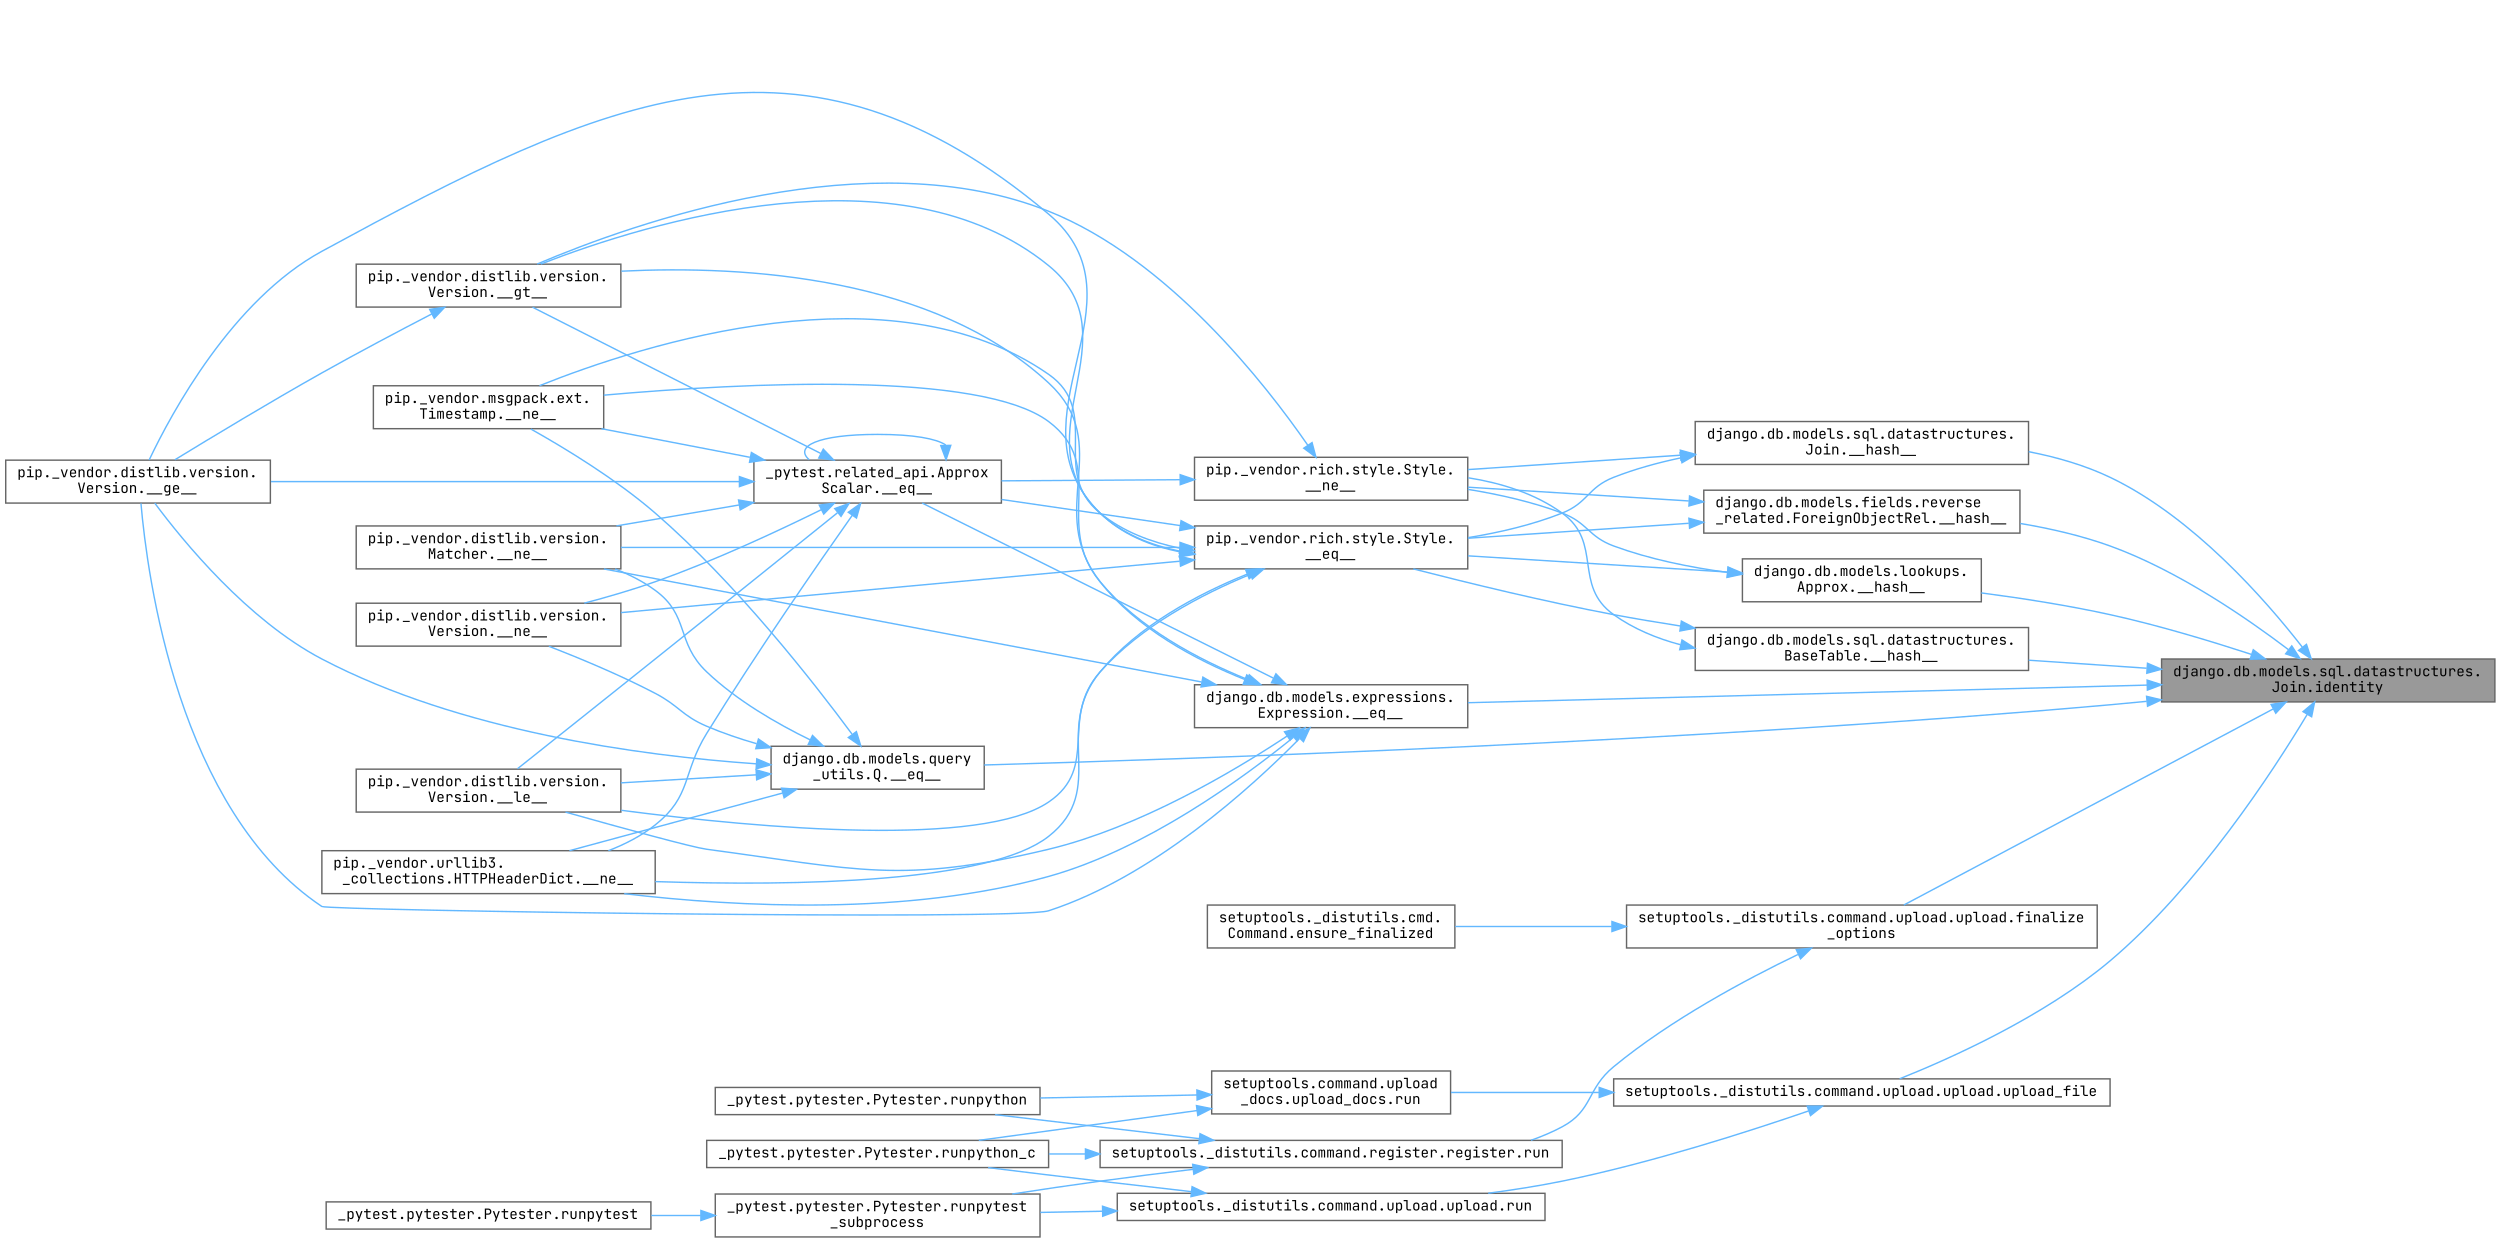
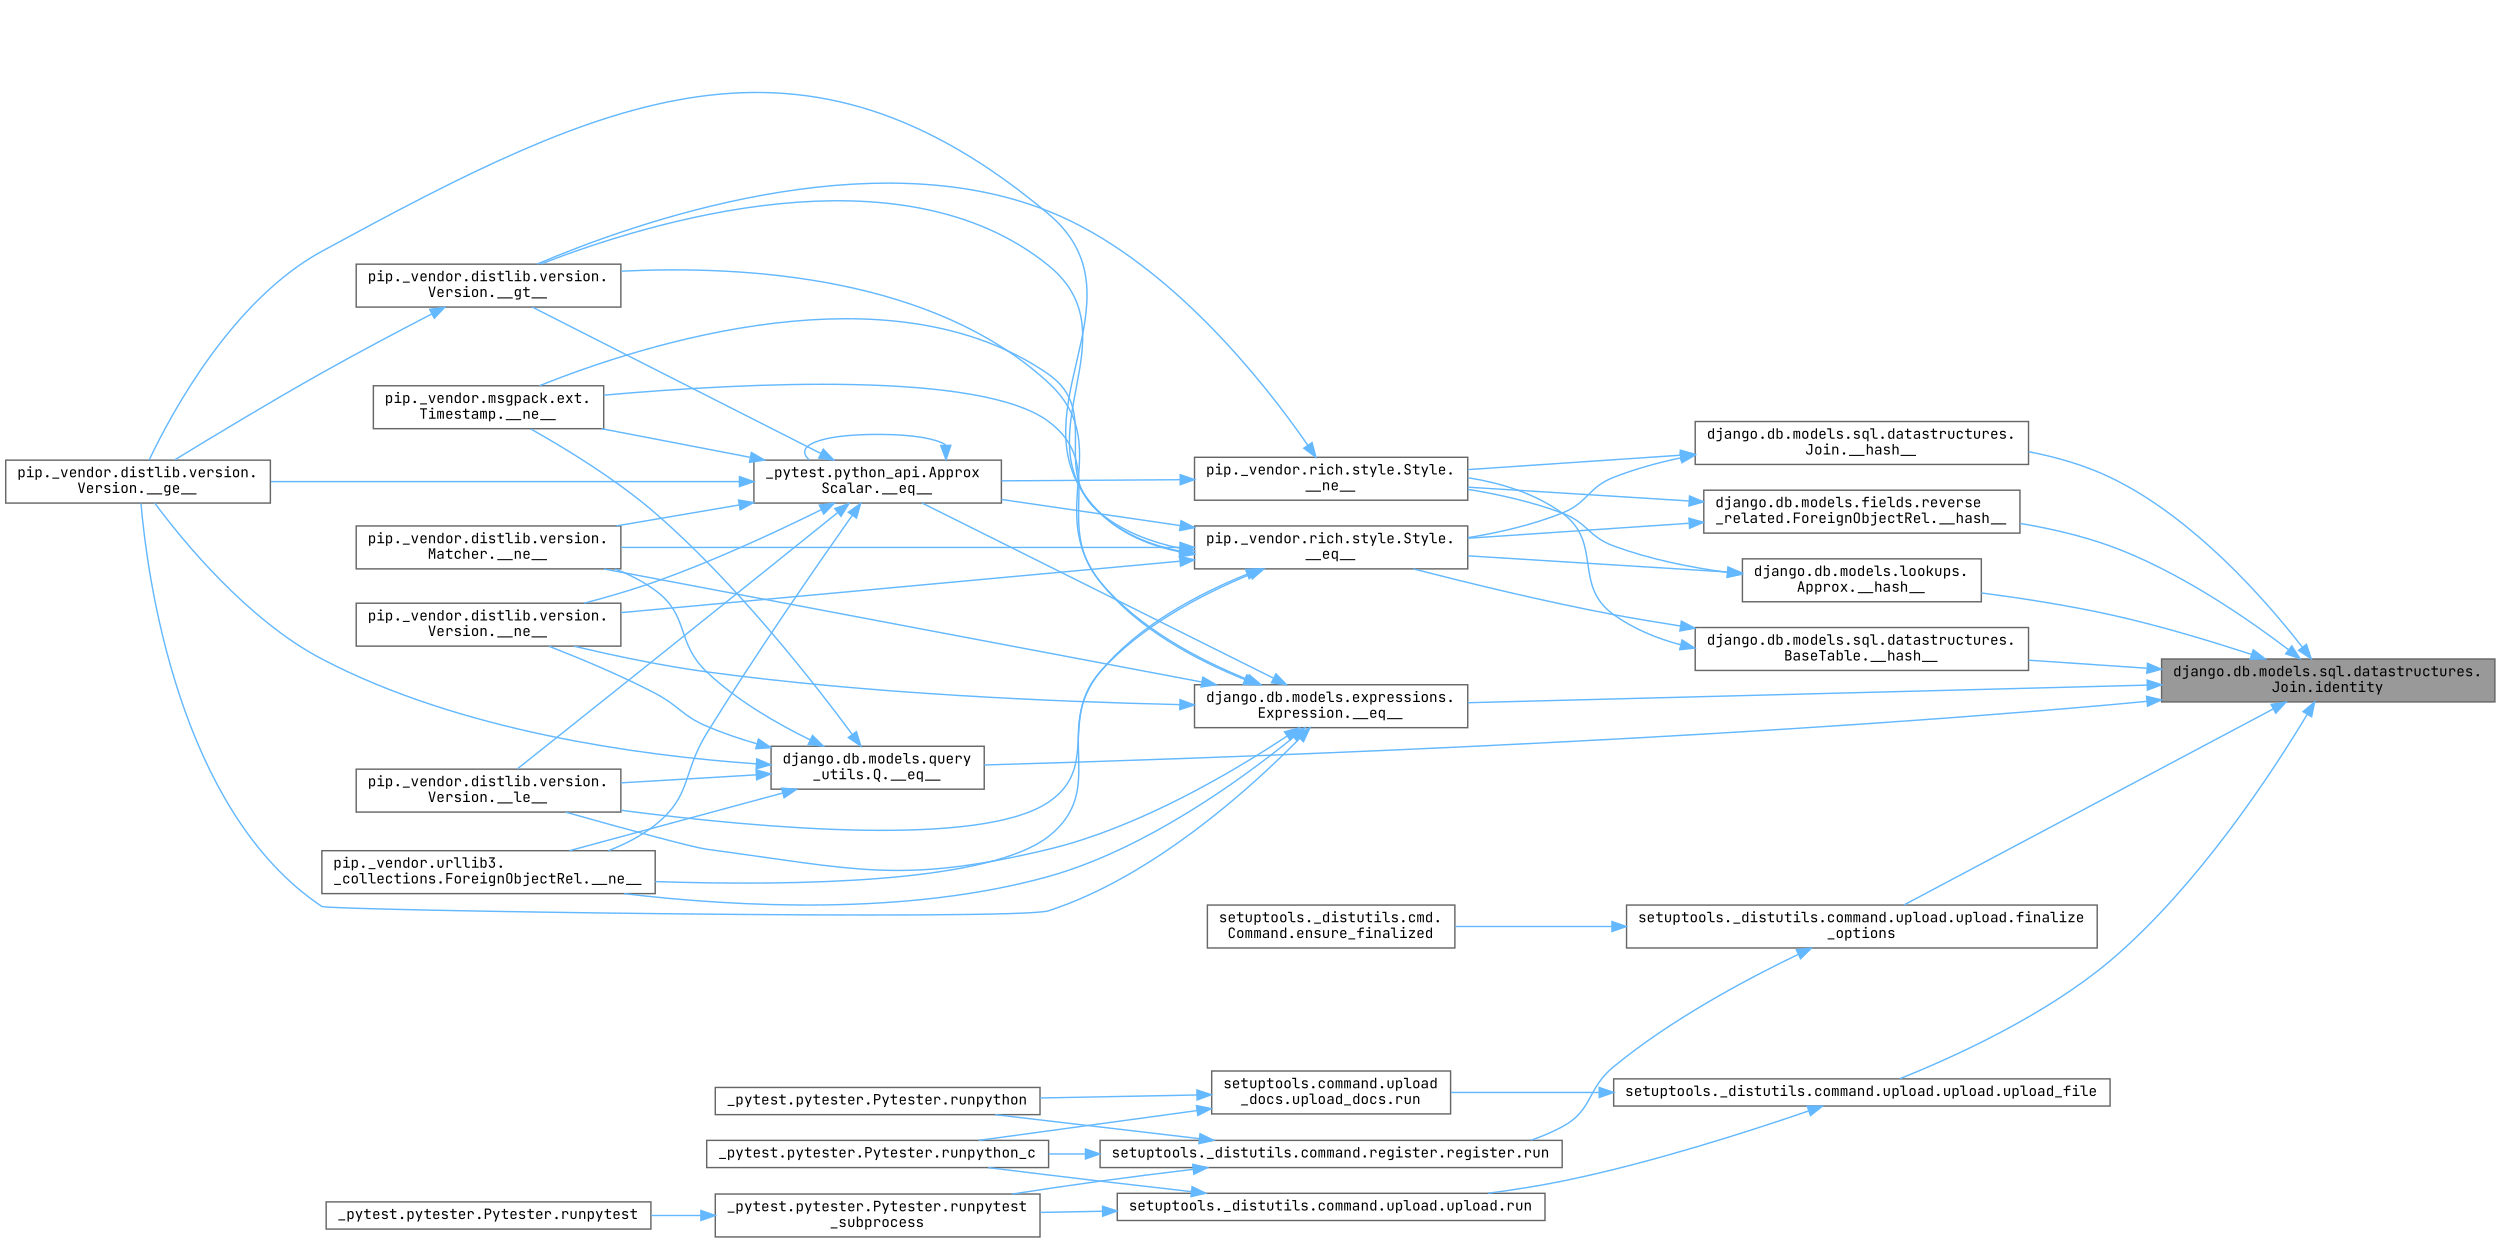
node "_pytest.related_api.Approx Scalar.__eq__": label "_pytest.related_api.Approx Scalar.__eq__" -> "_pytest.python_api.Approx Scalar.__eq__"
edge "pip._vendor.distlib.version. Version.__ne__" -> "django.db.models.expressions. Expression.__eq__": added
node "pip._vendor.urllib3. _collections.HTTPHeaderDict.__ne__": label "pip._vendor.urllib3. _collections.HTTPHeaderDict.__ne__" -> "pip._vendor.urllib3. _collections.ForeignObjectRel.__ne__"
